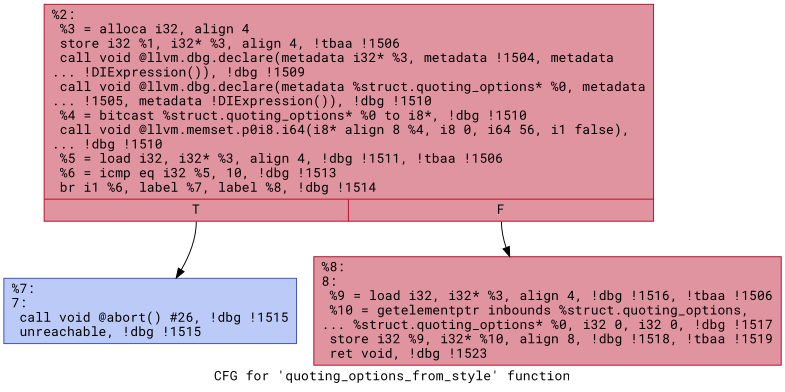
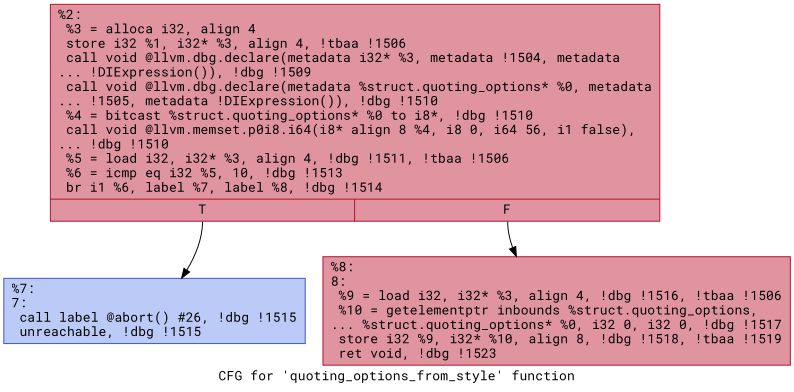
node "%7:": text "call void @abort() #26, !dbg !1515" -> "call label @abort() #26, !dbg !1515"
